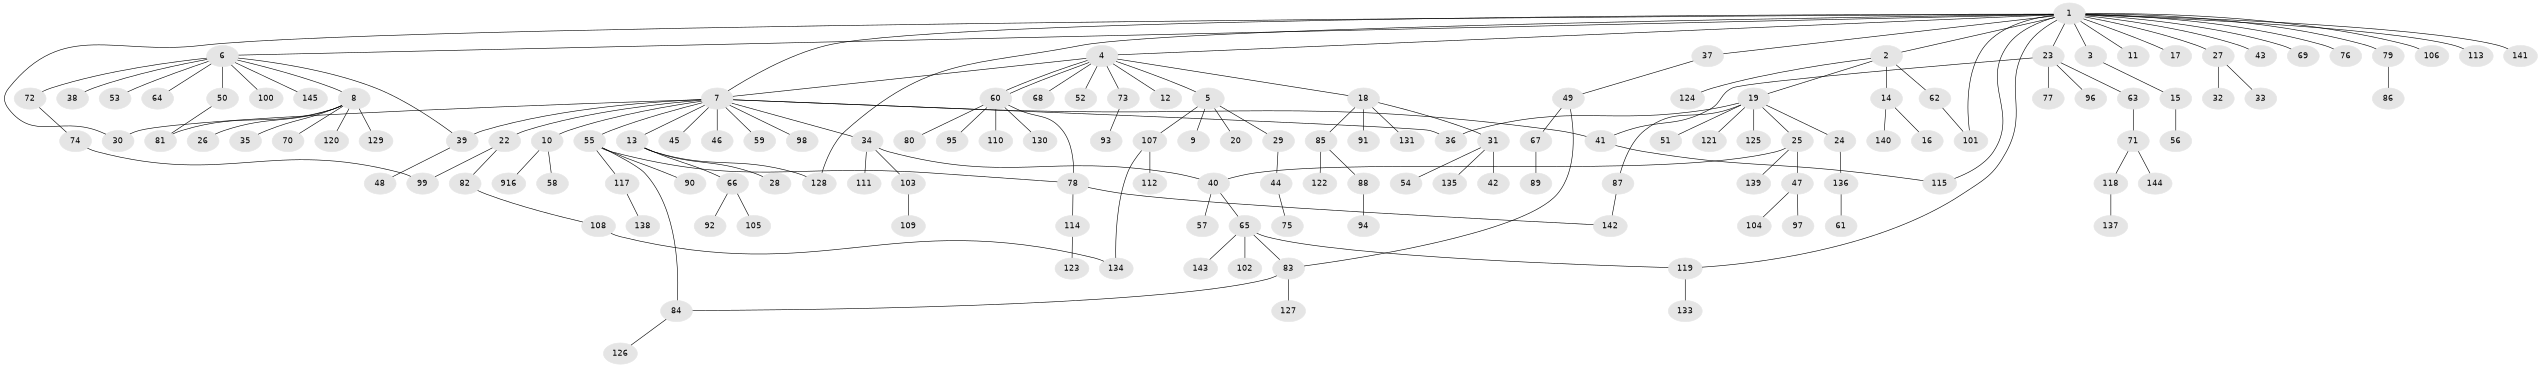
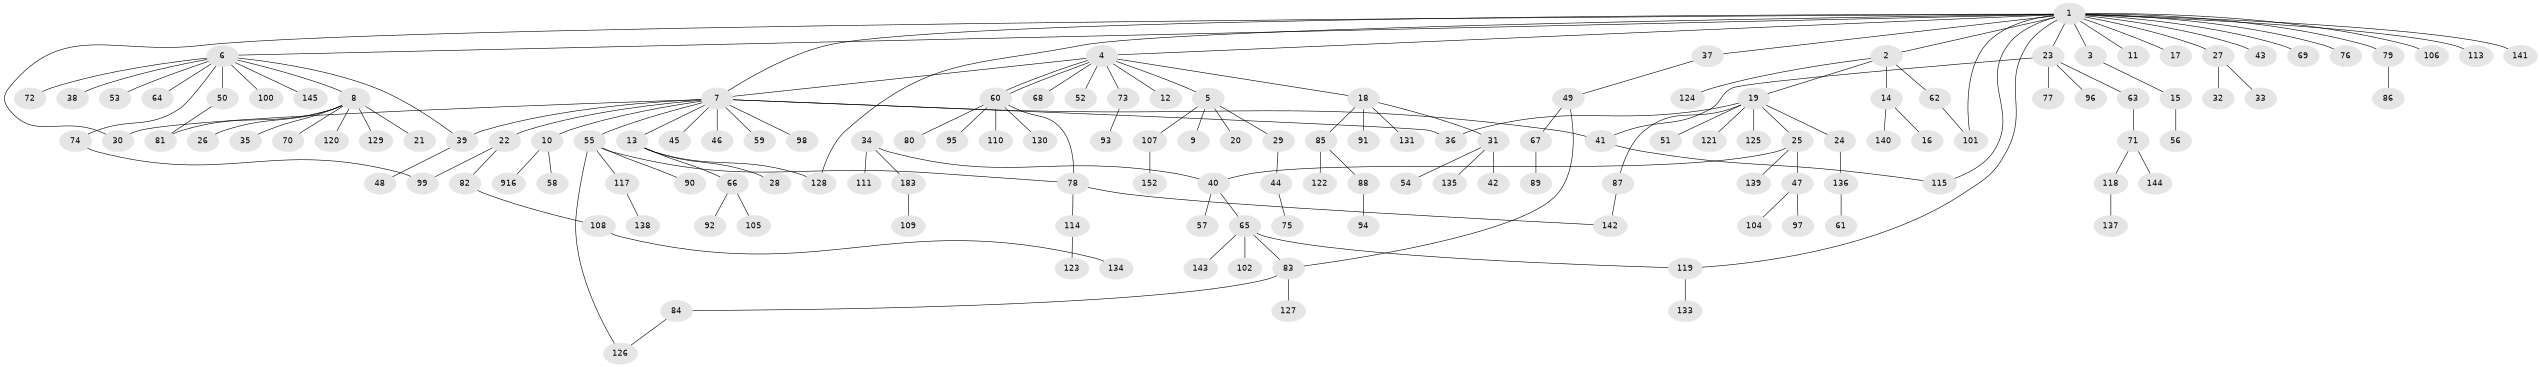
edge "72" -- "74": now "6" -- "74"
edge "7" -- "34": removed
node "21": added
node "103": label "103" -> "183"
node "112": label "112" -> "152"
edge "107" -- "134": removed
edge "55" -- "84": now "55" -- "126"
